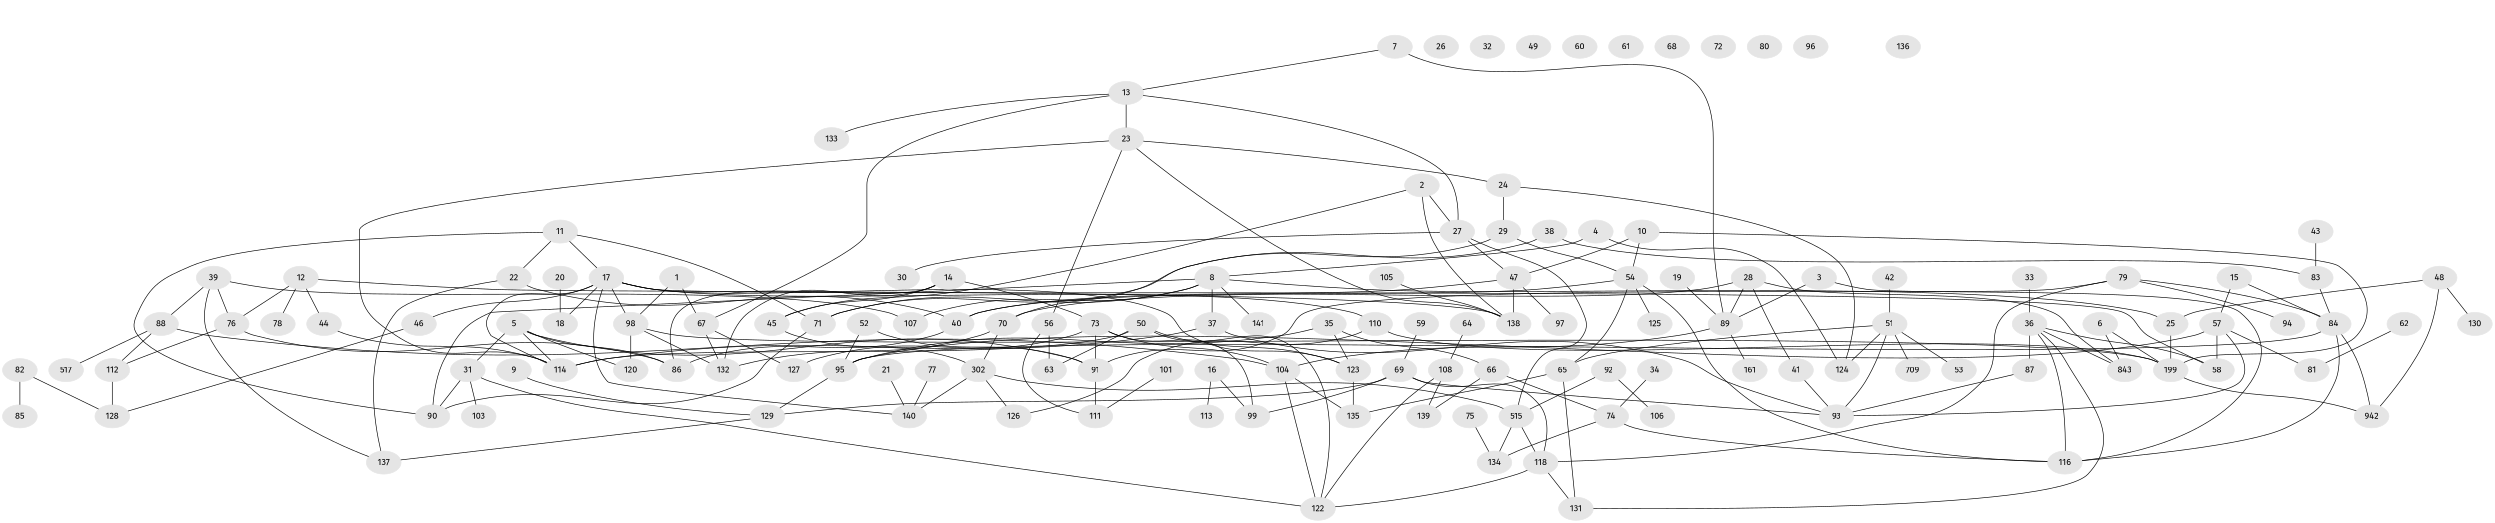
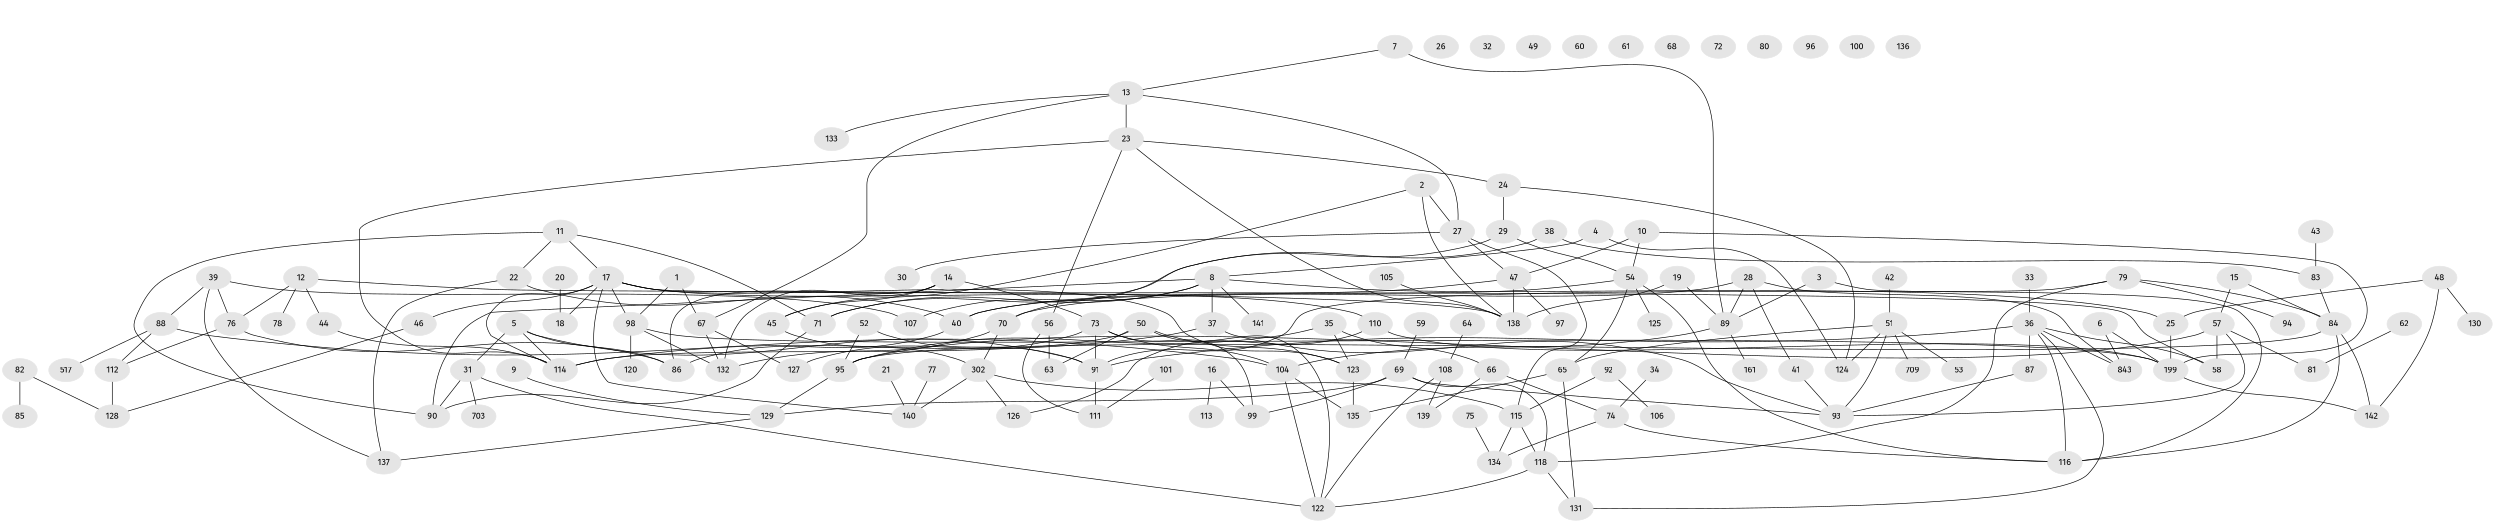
node "100": added
edge "19" -- "138": added
edge "36" -- "91": added
edge "5" -- "120": removed
node "103": label "103" -> "703"
node "515": label "515" -> "115"
node "942": label "942" -> "142"
